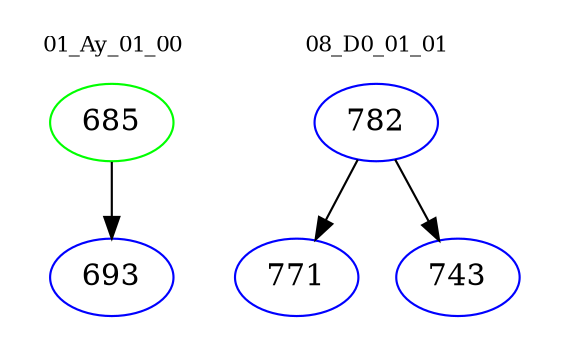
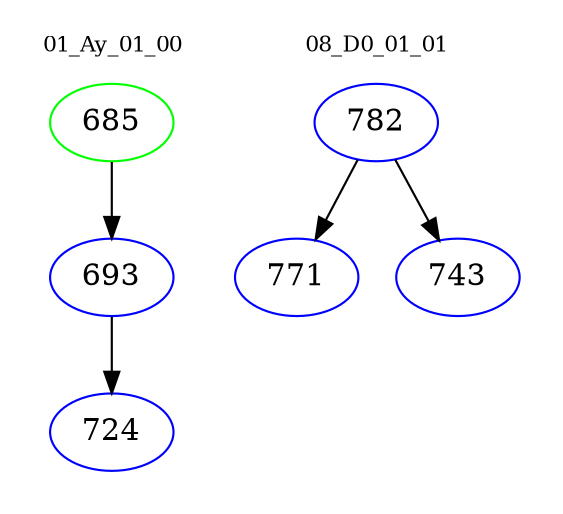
node "724": added
